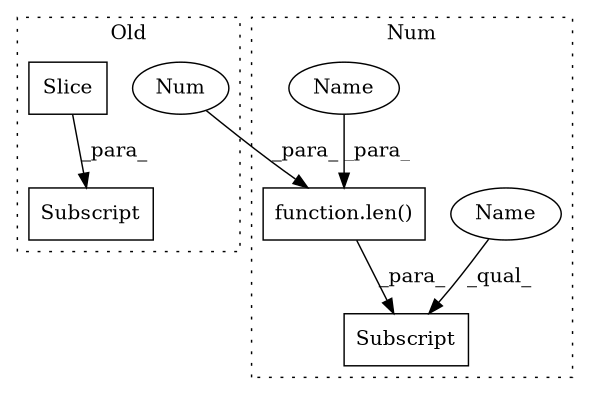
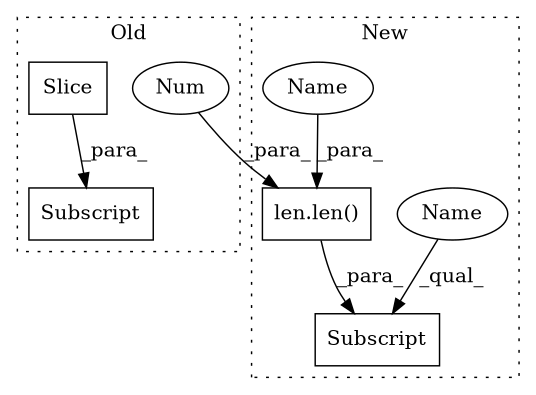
cluster "Num": label "Num" -> "New"
node "function.len()": label "function.len()" -> "len.len()"
